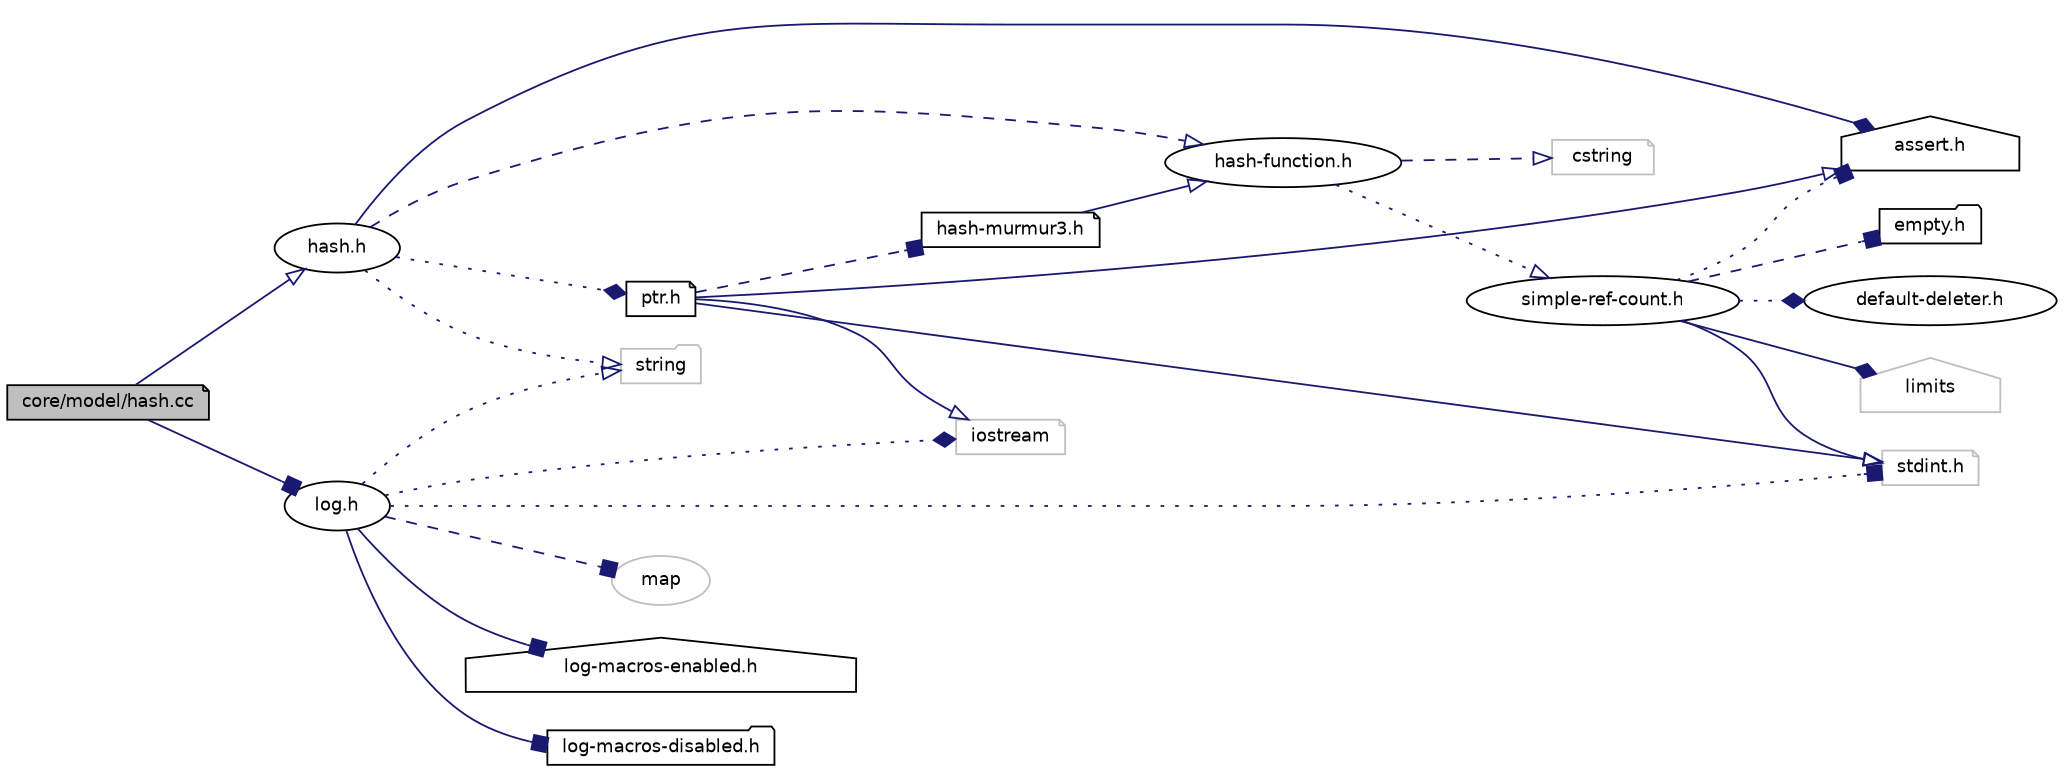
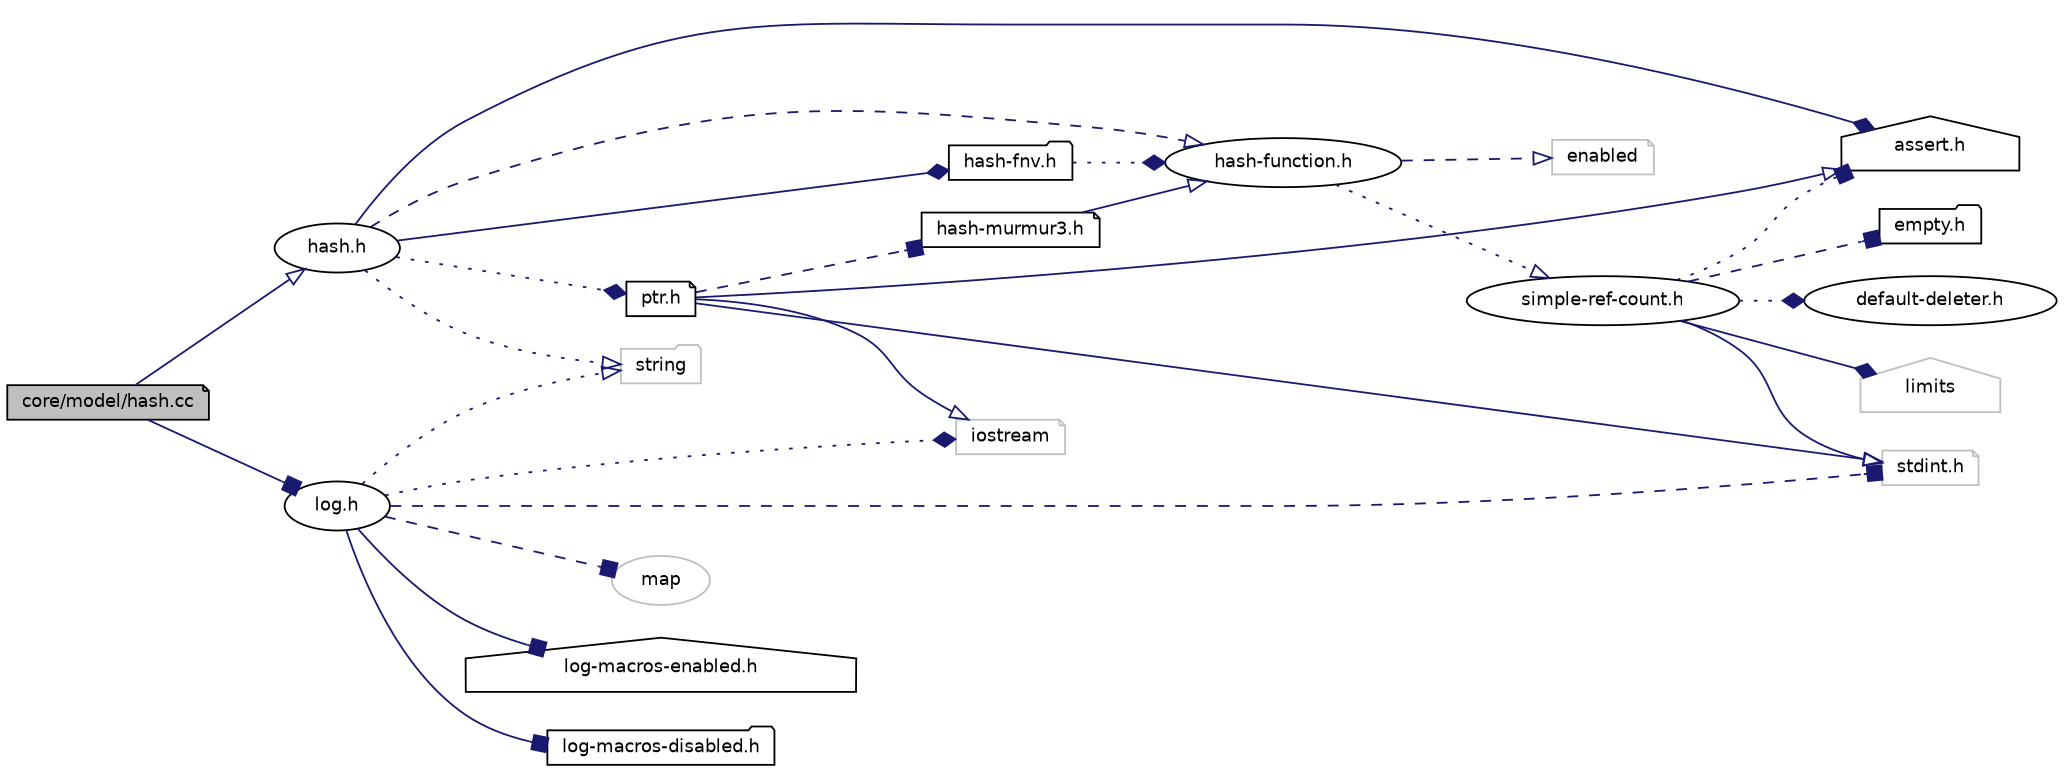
node "cstring": label "cstring" -> "enabled"
node "hash-fnv.h": added
edge "log.h" -> "stdint.h": style dotted -> dashed
